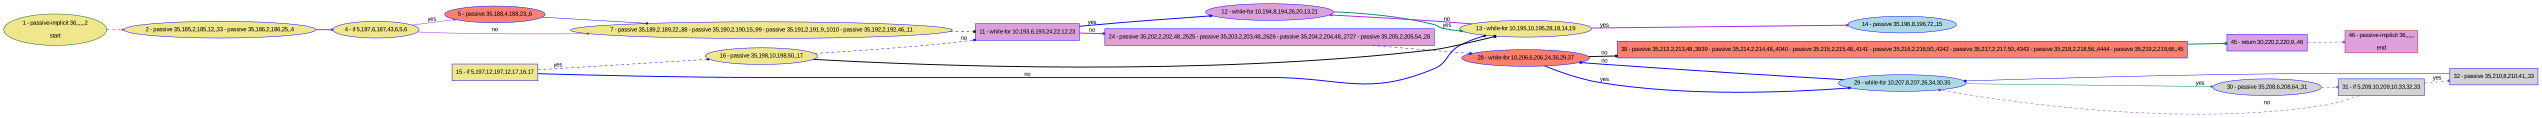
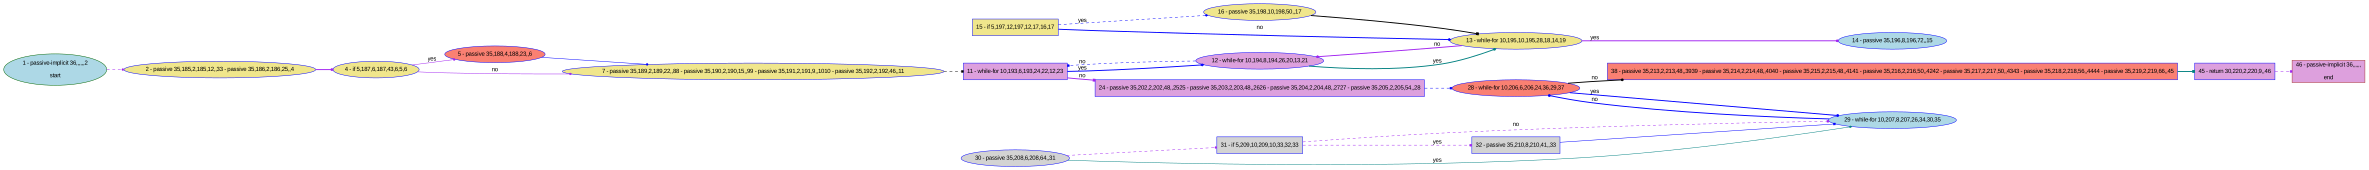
node "1 - passive-implicit 36,,,,,,2 start": fillcolor khaki -> lightblue
edge "16 - passive 35,198,10,198,50,,17" -> "11 - while-for 10,193,6,193,24,22,12,23": now "12 - while-for 10,194,8,194,26,20,13,21" -> "11 - while-for 10,193,6,193,24,22,12,23"
edge "29 - while-for 10,207,8,207,26,34,30,35" -> "30 - passive 35,208,6,208,64,,31": reversed
